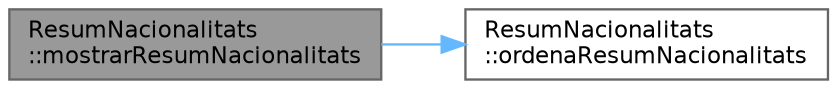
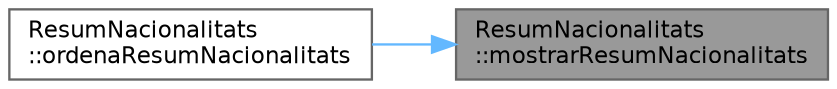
edge "ResumNacionalitats ::mostrarResumNacionalitats" -> "ResumNacionalitats ::ordenaResumNacionalitats": reversed
